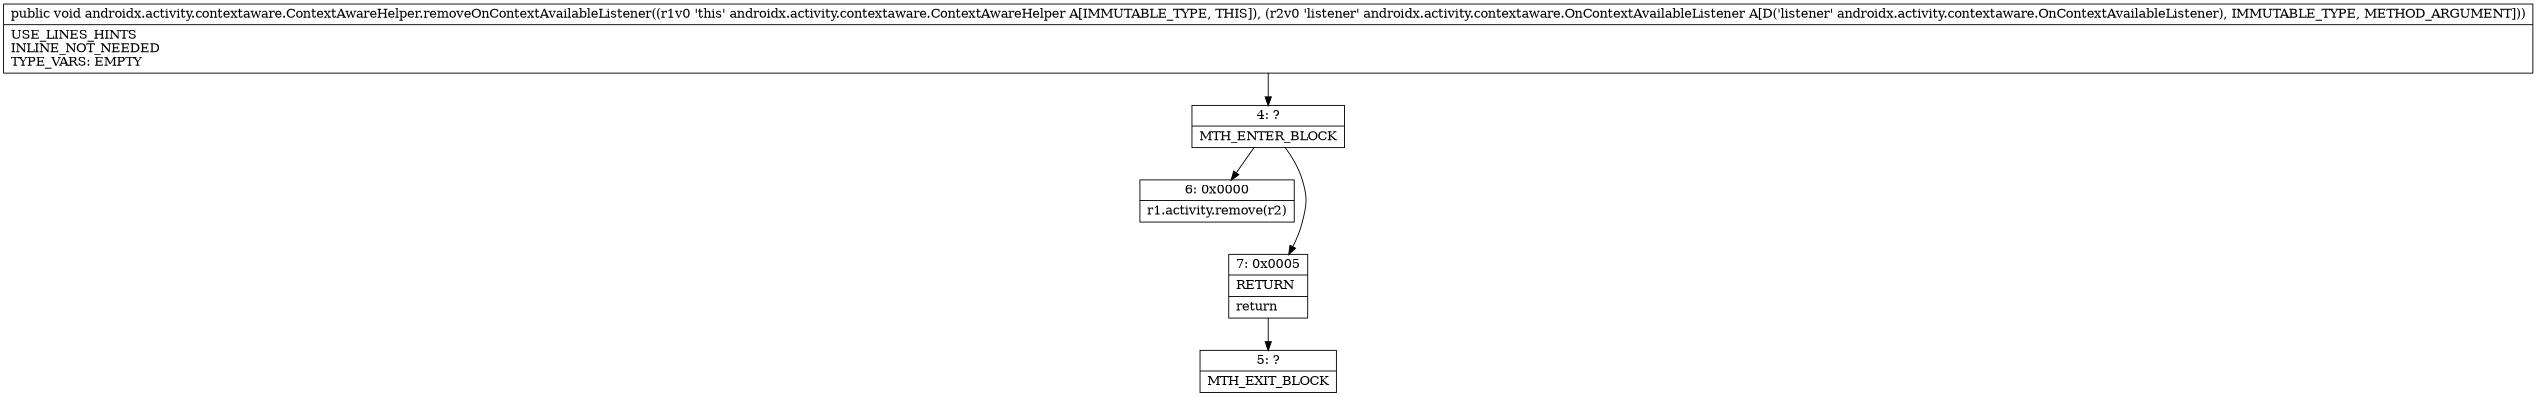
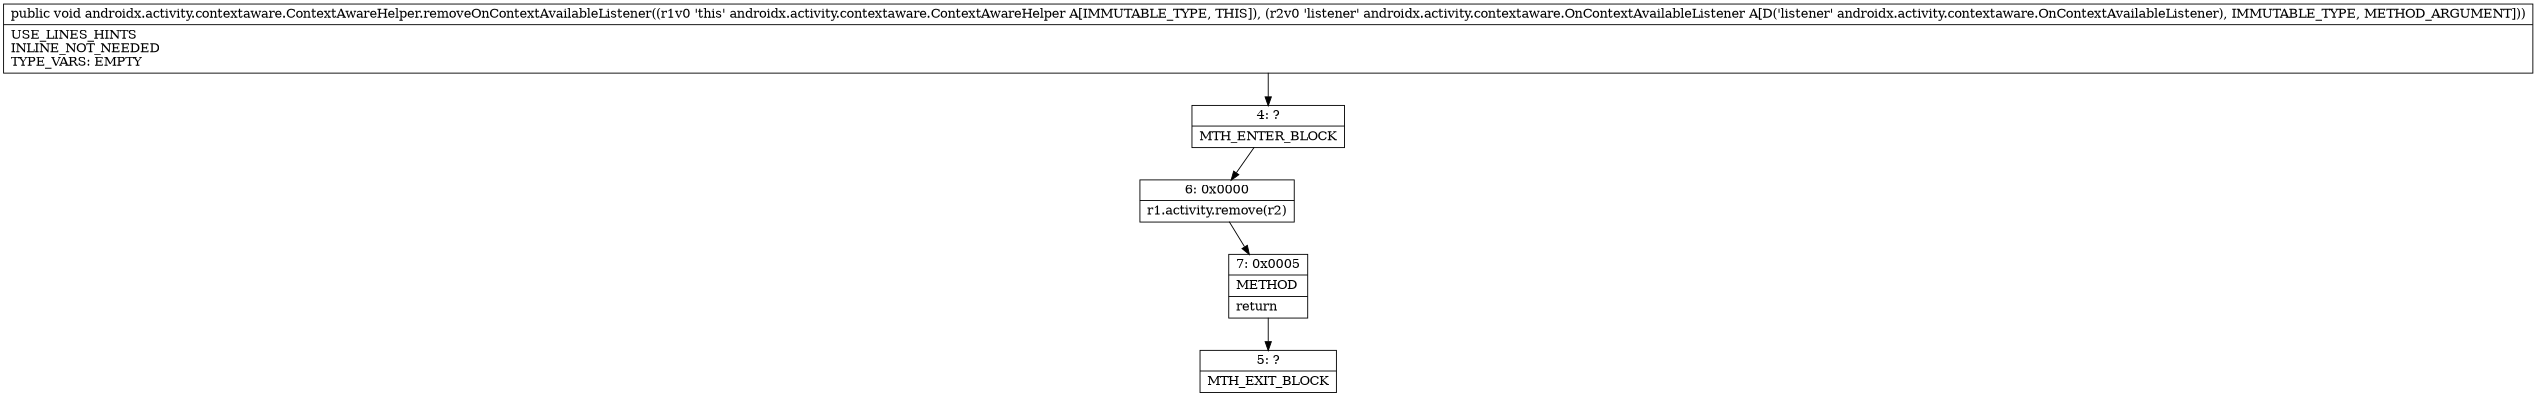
edge "4: ?" -> "7: 0x0005": now "6: 0x0000" -> "7: 0x0005"
node "7: 0x0005": text "RETURN" -> "METHOD"
